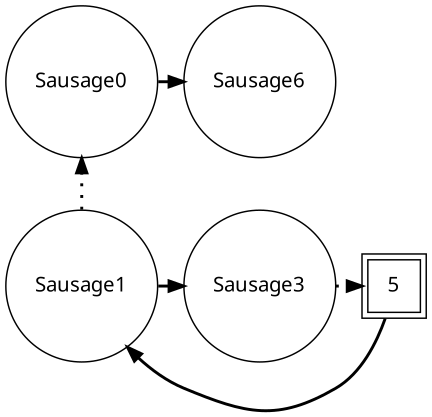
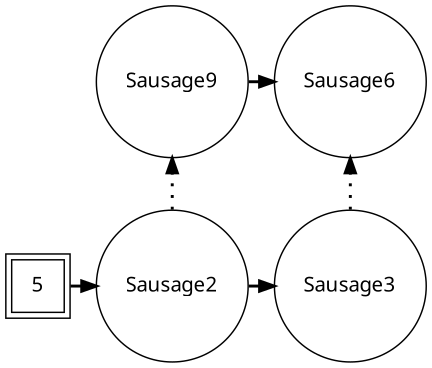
node "Sausage0": label "Sausage0" -> "Sausage9"
node "Sausage1": label "Sausage1" -> "Sausage2"
edge "Sausage3" -> "5": now "Sausage3" -> "Sausage6"
